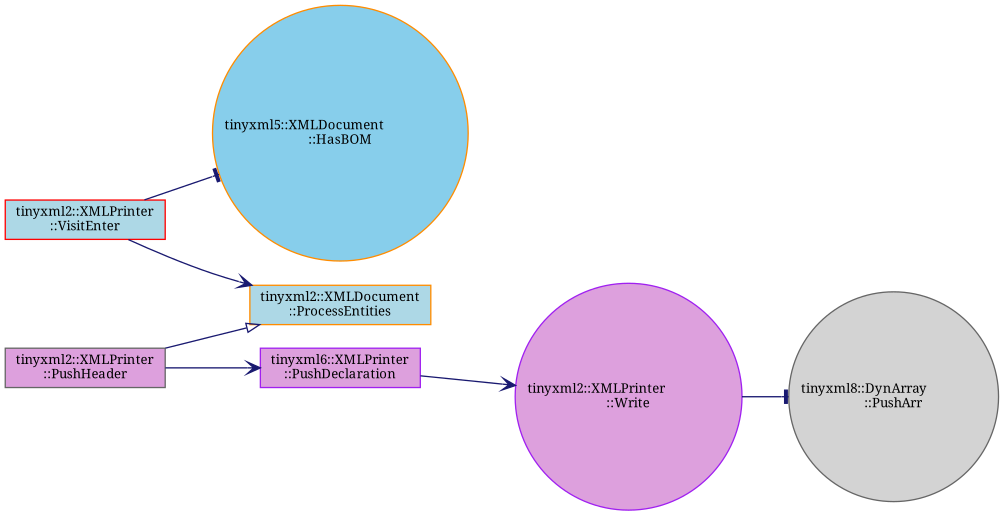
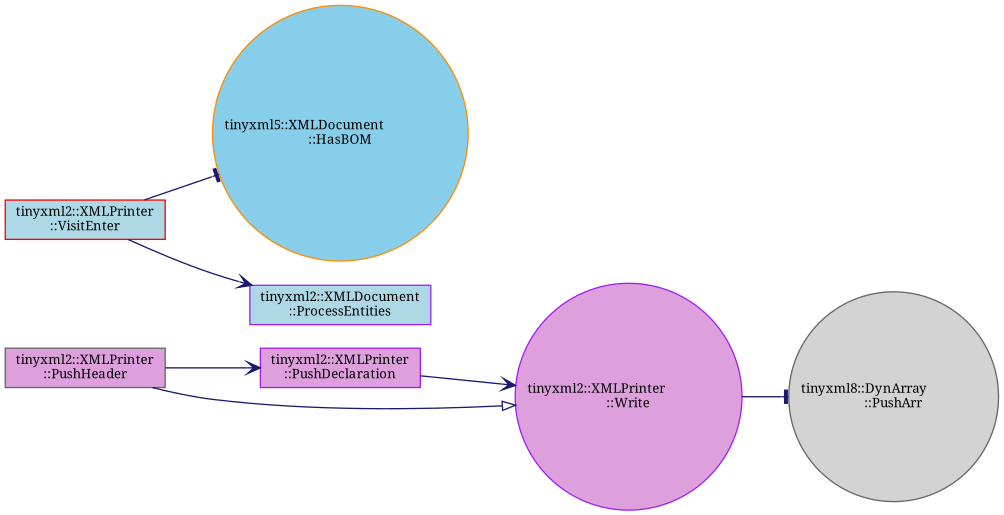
node "tinyxml2::XMLDocument ::ProcessEntities": color darkorange -> purple
edge "tinyxml2::XMLPrinter ::PushHeader" -> "tinyxml2::XMLDocument ::ProcessEntities": now "tinyxml2::XMLPrinter ::PushHeader" -> "tinyxml2::XMLPrinter ::Write"
node "tinyxml6::XMLPrinter ::PushDeclaration": label "tinyxml6::XMLPrinter ::PushDeclaration" -> "tinyxml2::XMLPrinter ::PushDeclaration"
